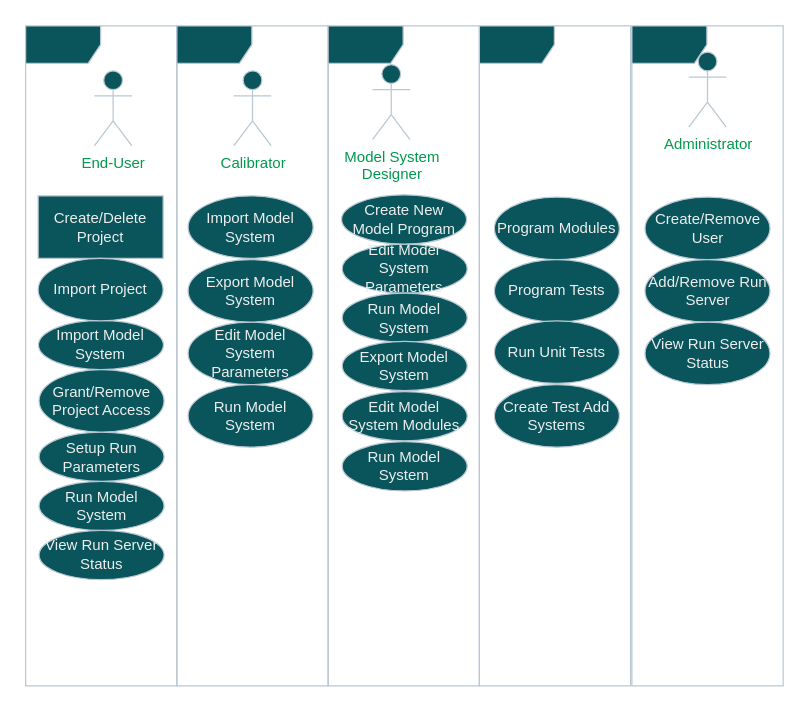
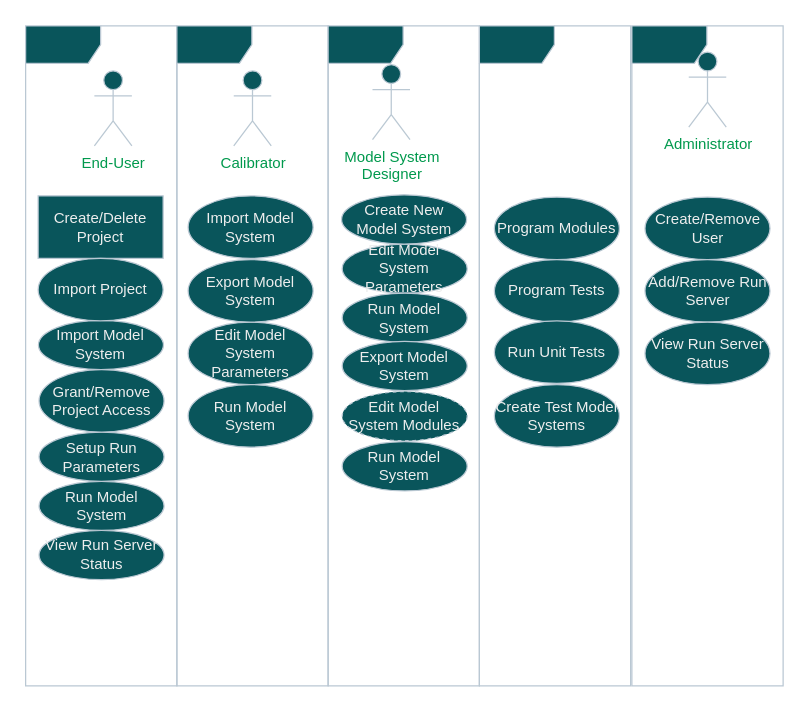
node "Create New Model Program": label "Create New Model Program" -> "Create New Model System"
node "Edit Model System Modules": style solid -> dashed
node "Create Test Add Systems": label "Create Test Add Systems" -> "Create Test Model Systems"
